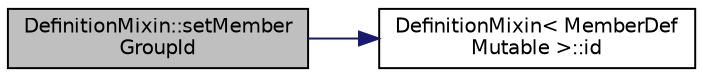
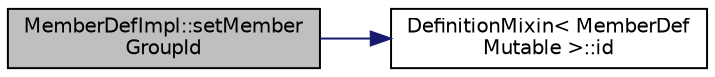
node "DefinitionMixin::setMember GroupId": label "DefinitionMixin::setMember GroupId" -> "MemberDefImpl::setMember GroupId"
